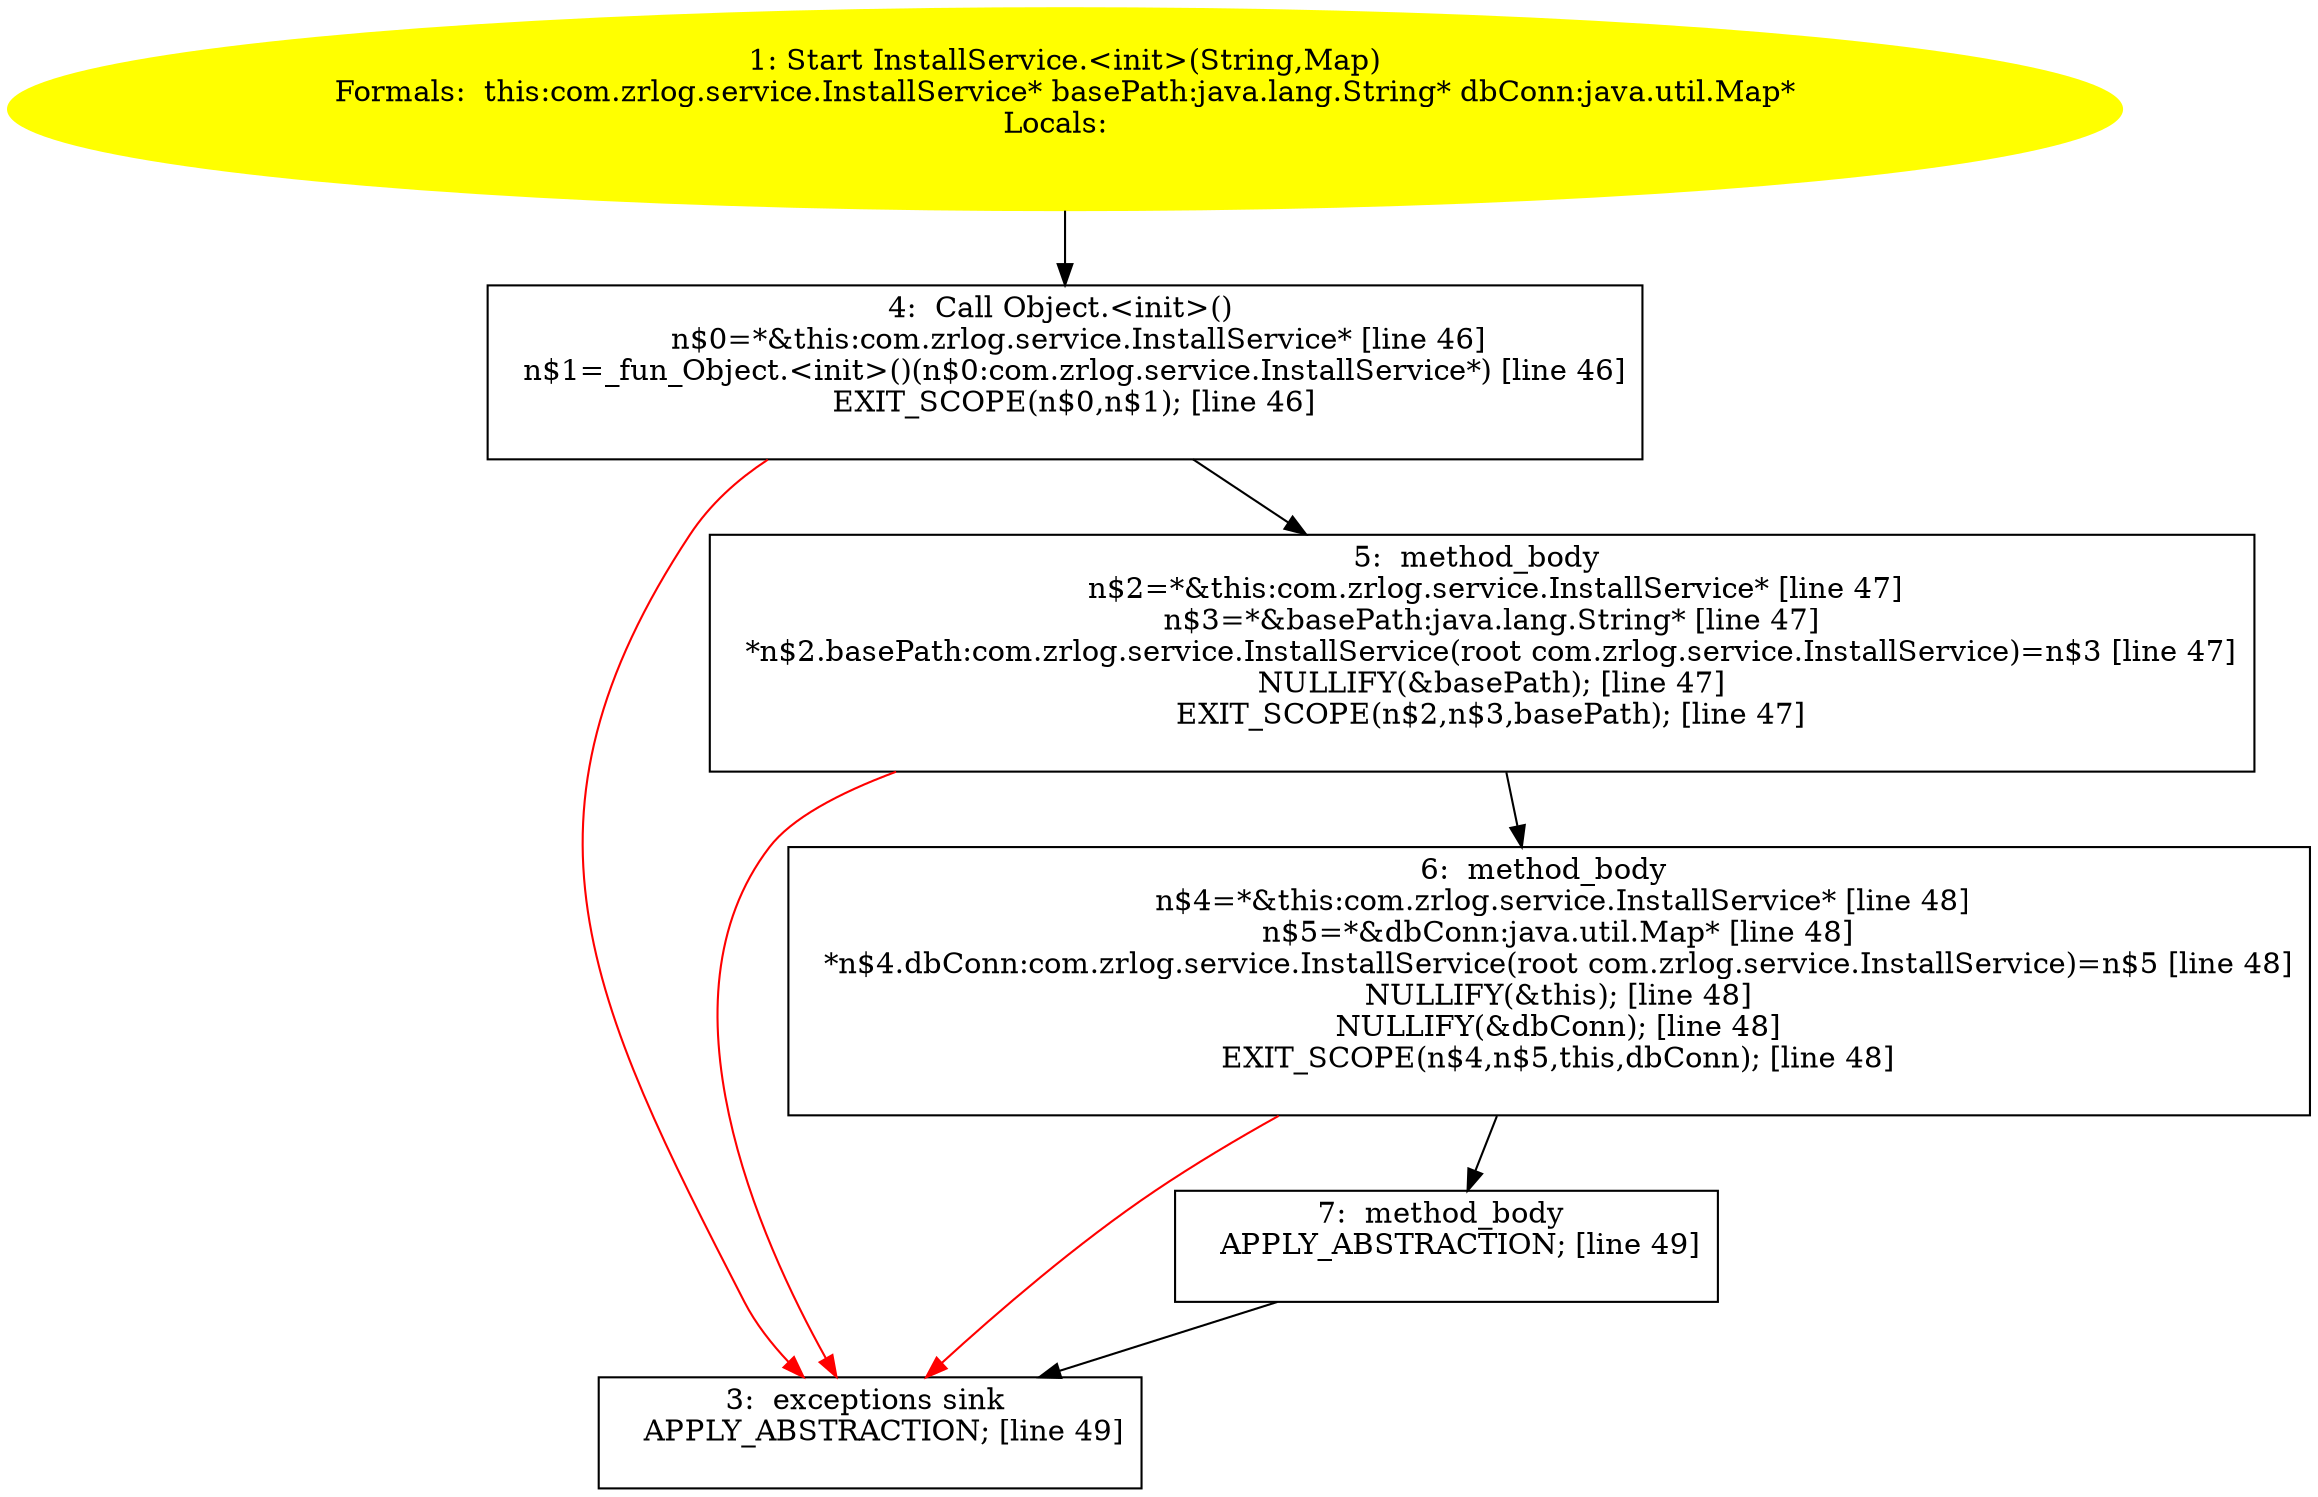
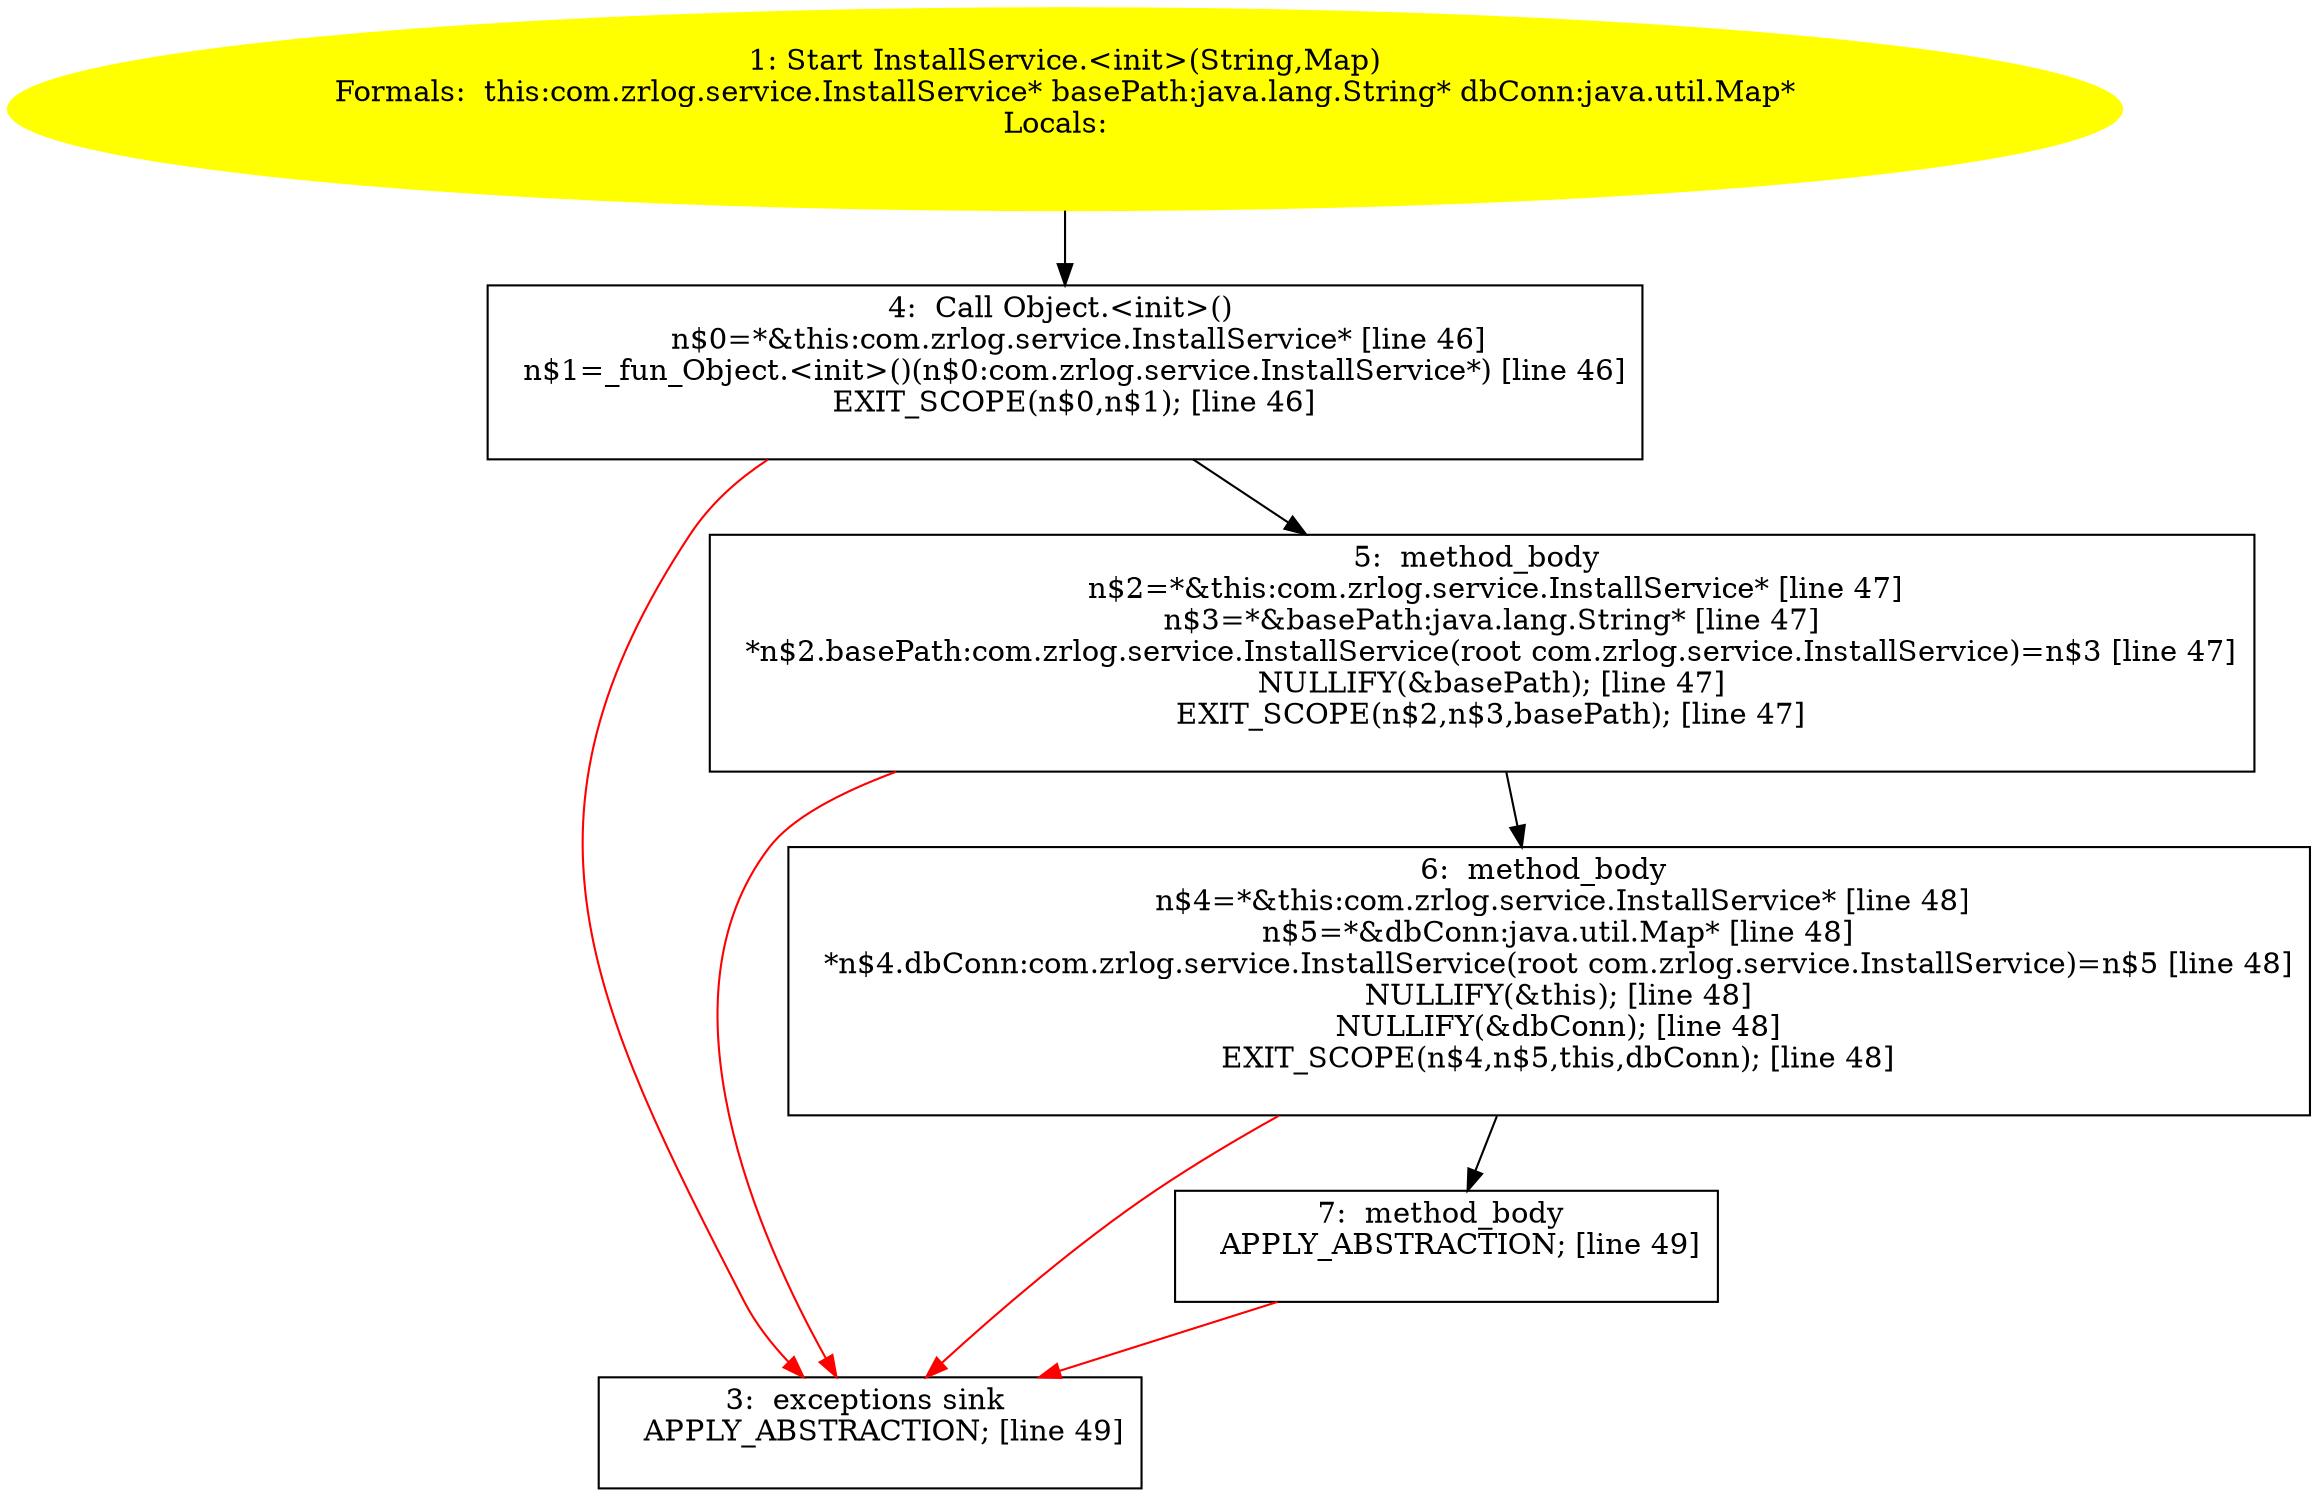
edge "7:  method_body APPLY_ABSTRACTION; [line 49]" -> "3:  exceptions sink APPLY_ABSTRACTION; [line 49]": color black -> red
